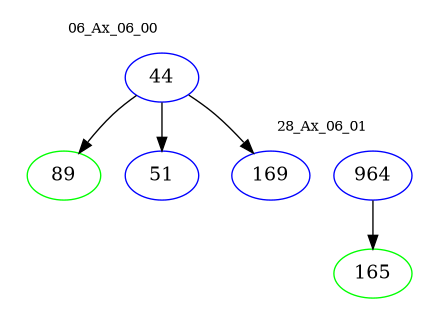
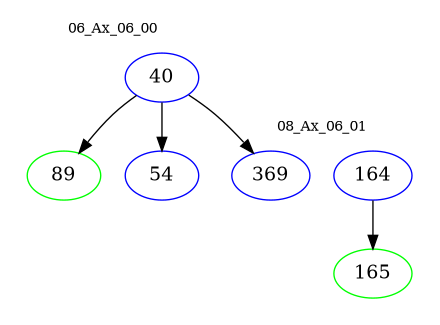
node "44": label "44" -> "40"
cluster "28_Ax_06_01": label "28_Ax_06_01" -> "08_Ax_06_01"
node "51": label "51" -> "54"
node "169": label "169" -> "369"
node "964": label "964" -> "164"
